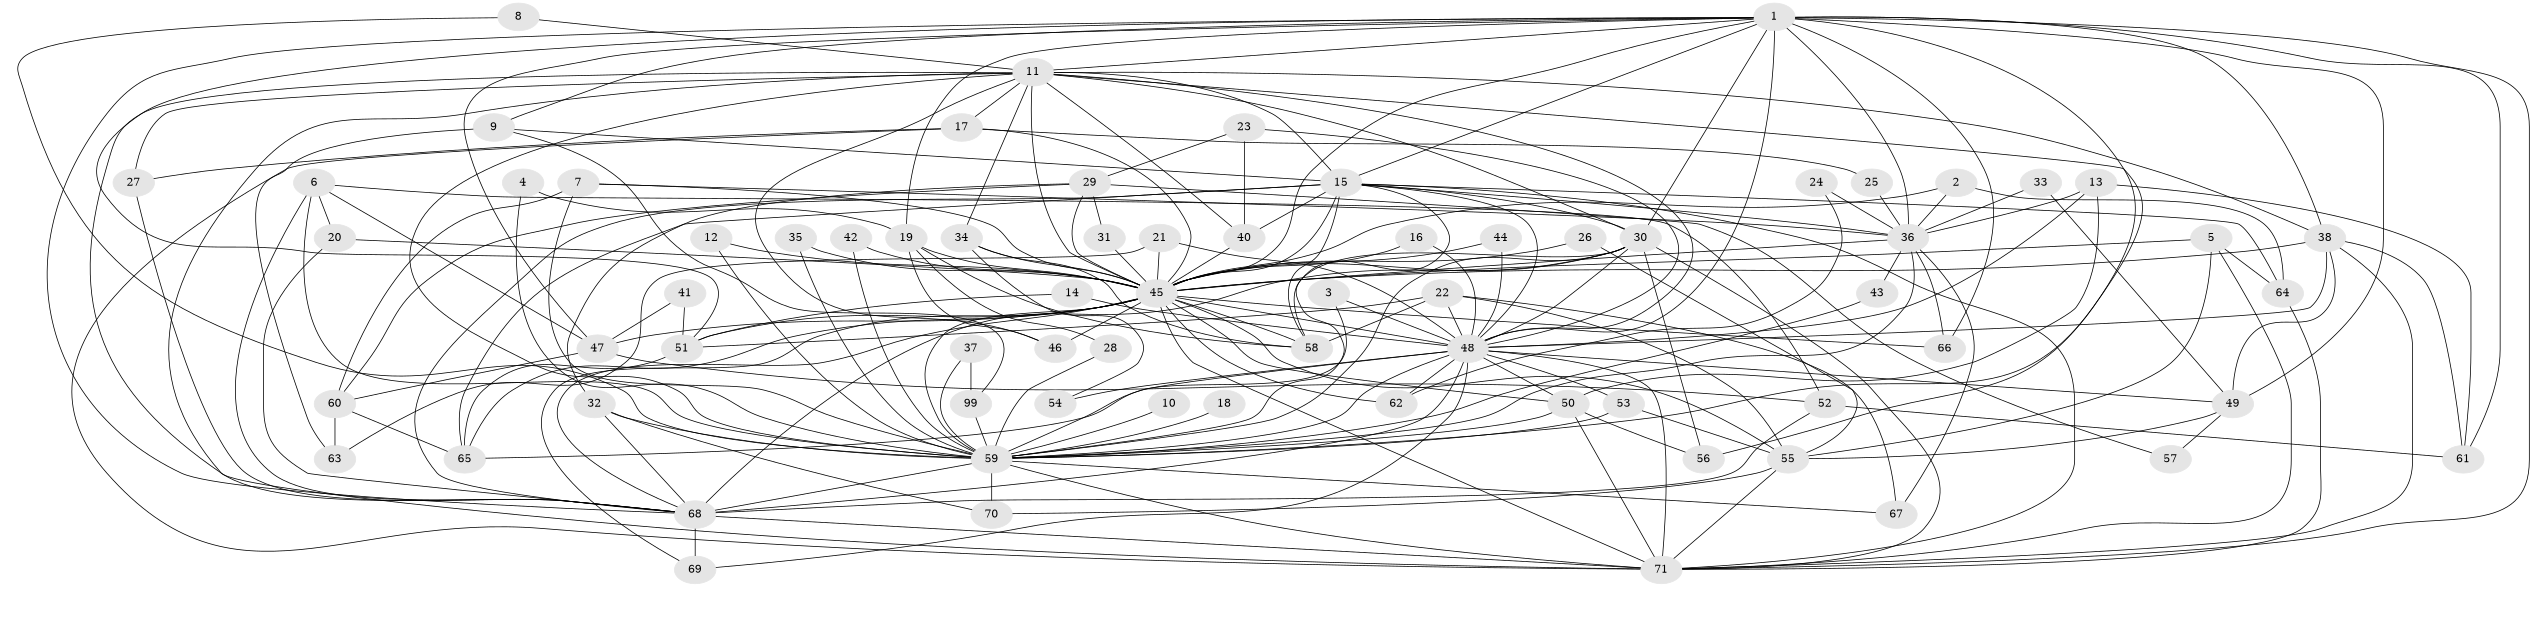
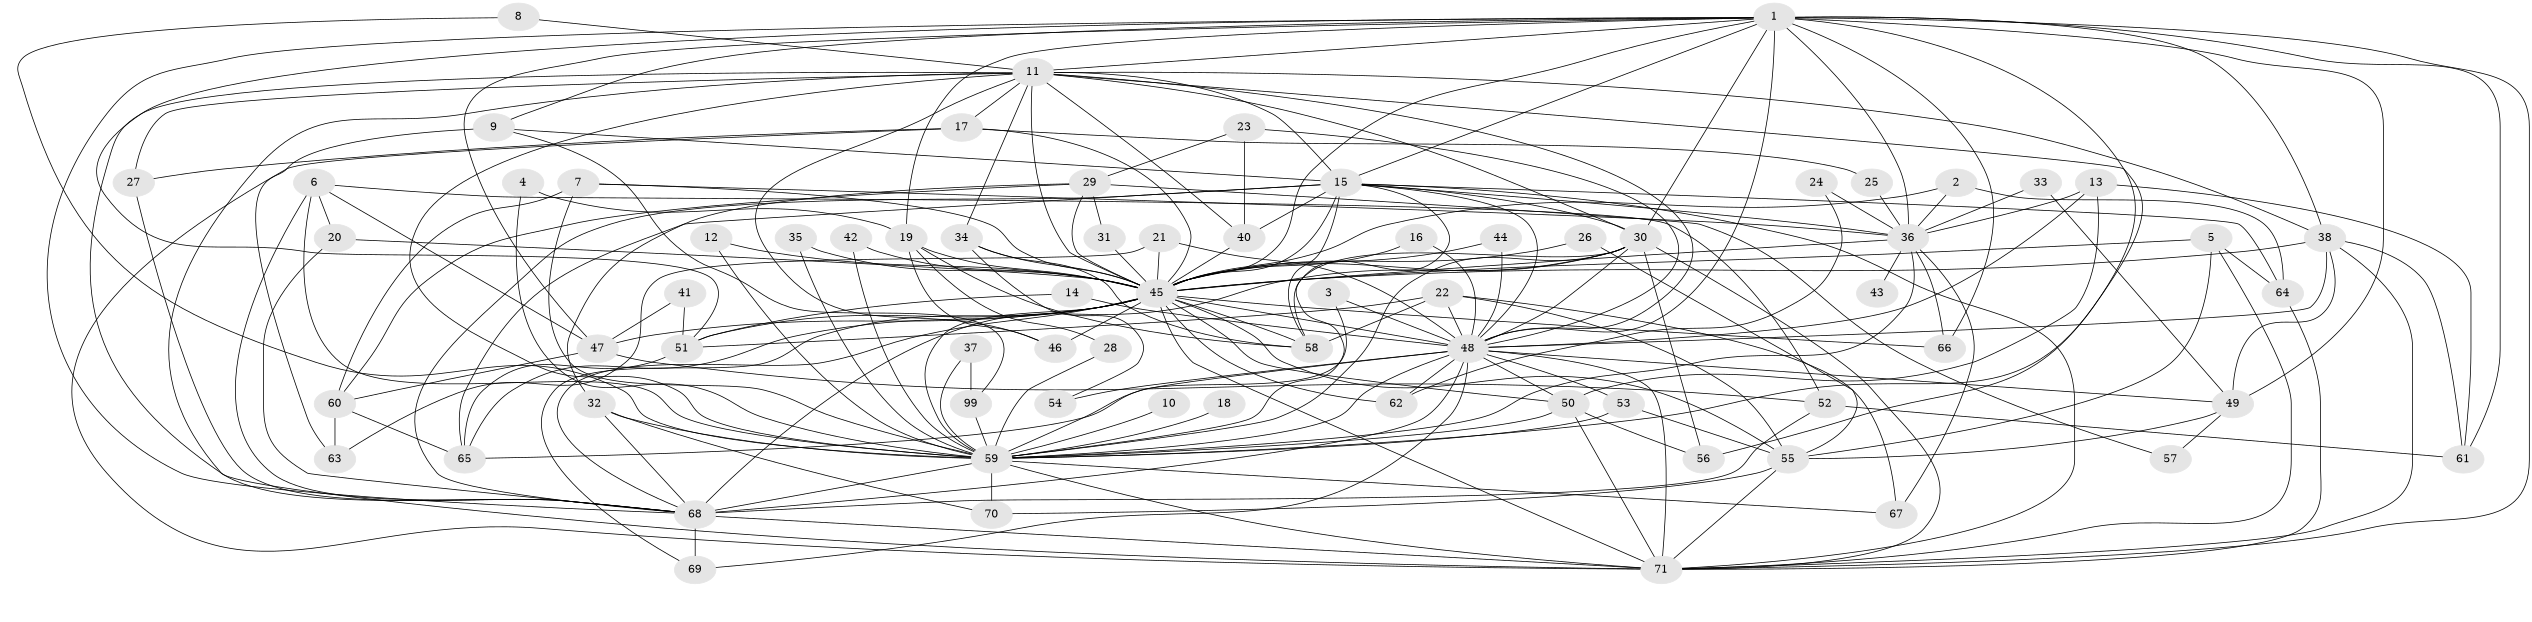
edge "43" -- "59": removed
